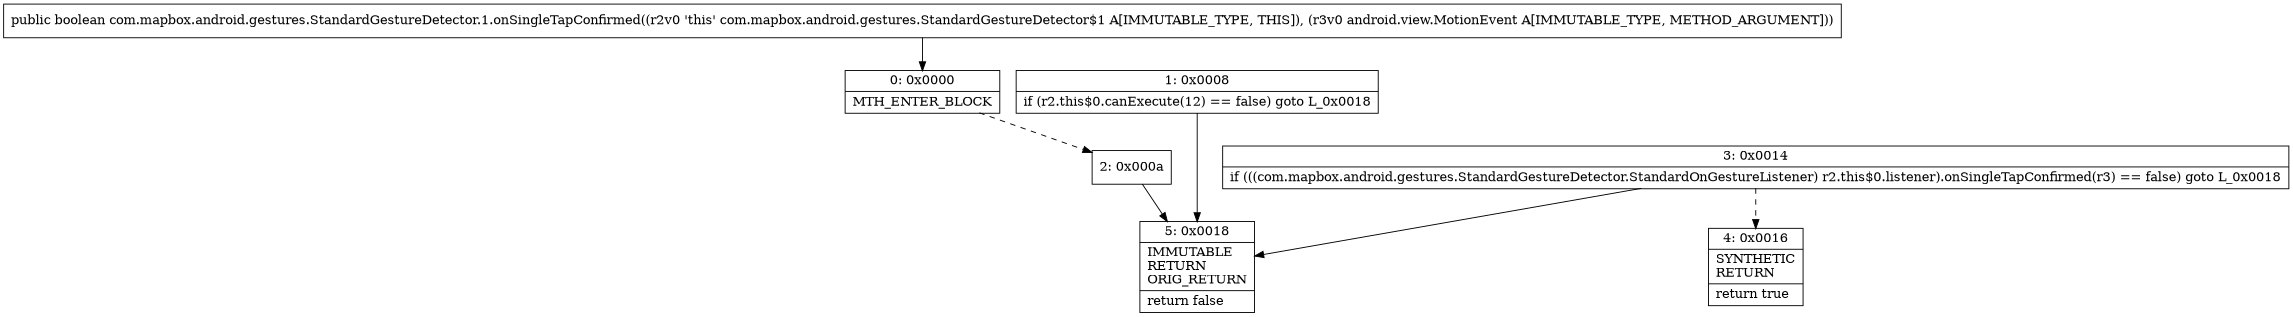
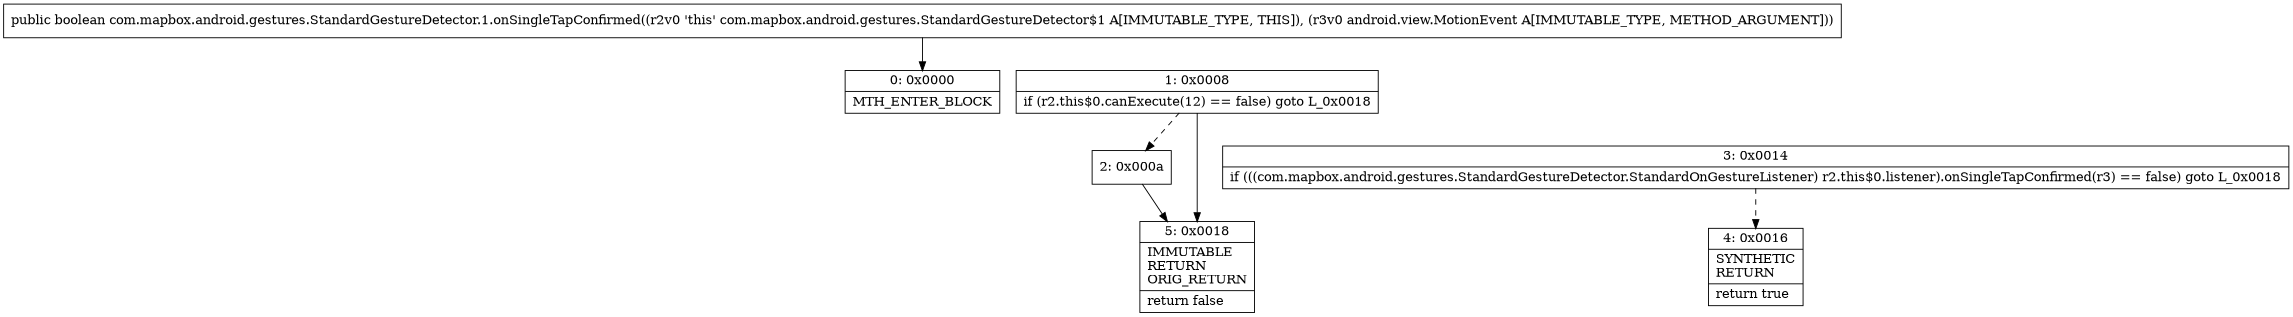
edge "0: 0x0000" -> "2: 0x000a": now "1: 0x0008" -> "2: 0x000a"
edge "3: 0x0014" -> "5: 0x0018": removed
